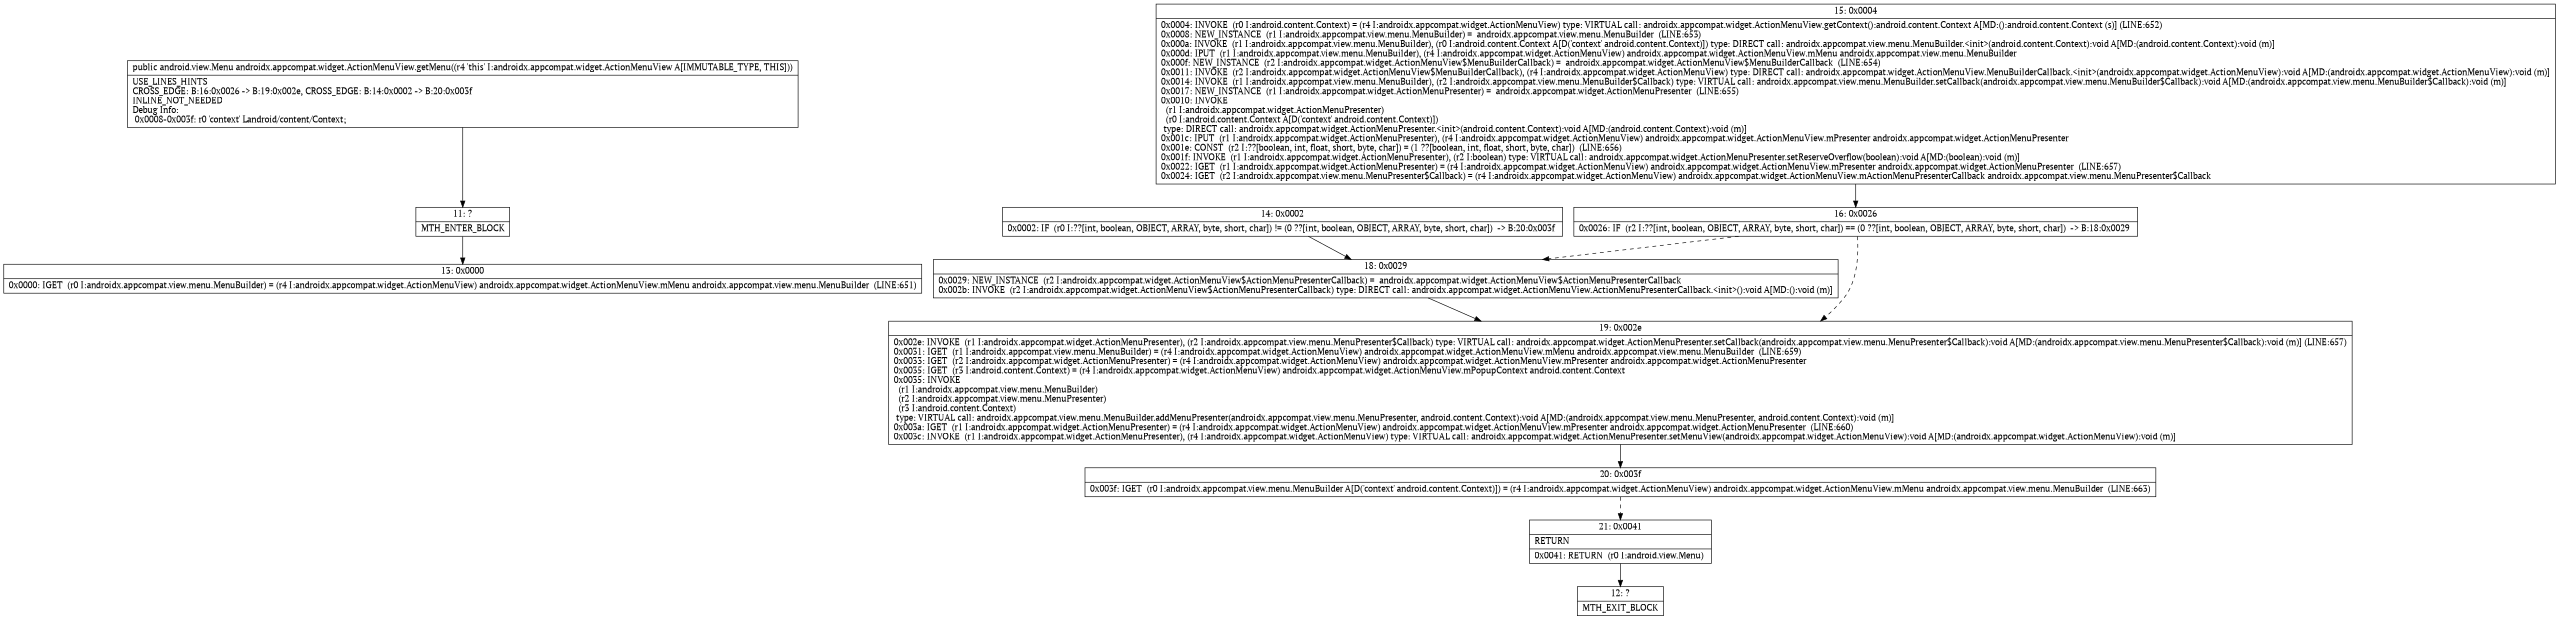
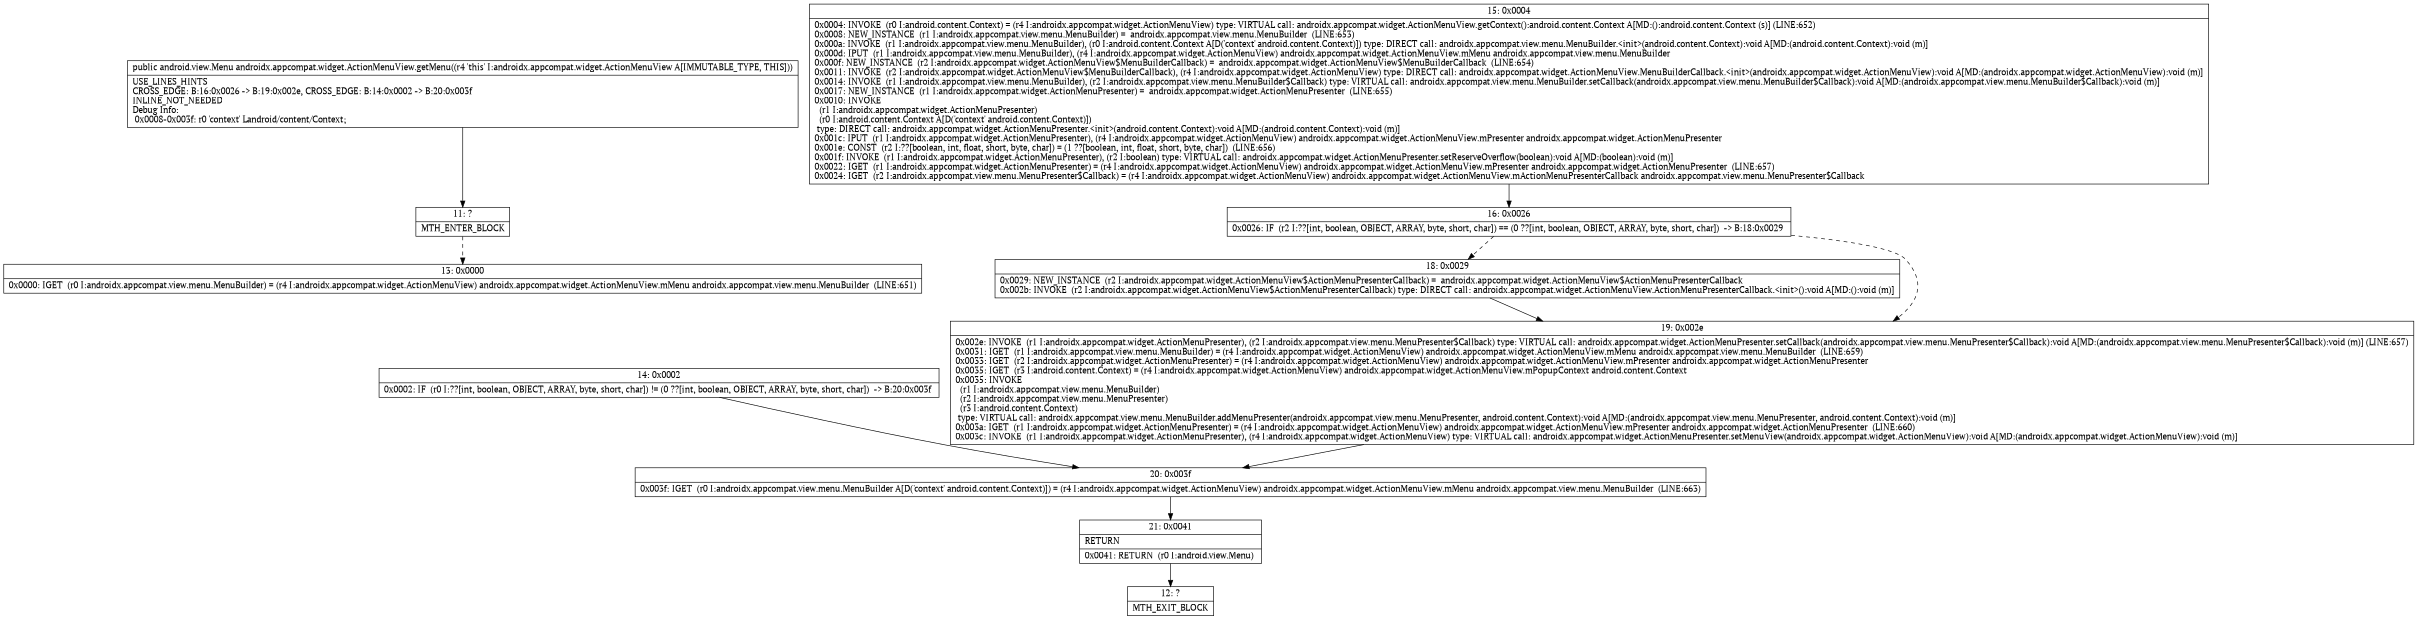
edge "14: 0x0002" -> "18: 0x0029": now "14: 0x0002" -> "20: 0x003f"
edge "11: ?" -> "13: 0x0000": style solid -> dashed
edge "20: 0x003f" -> "21: 0x0041": style dashed -> solid
